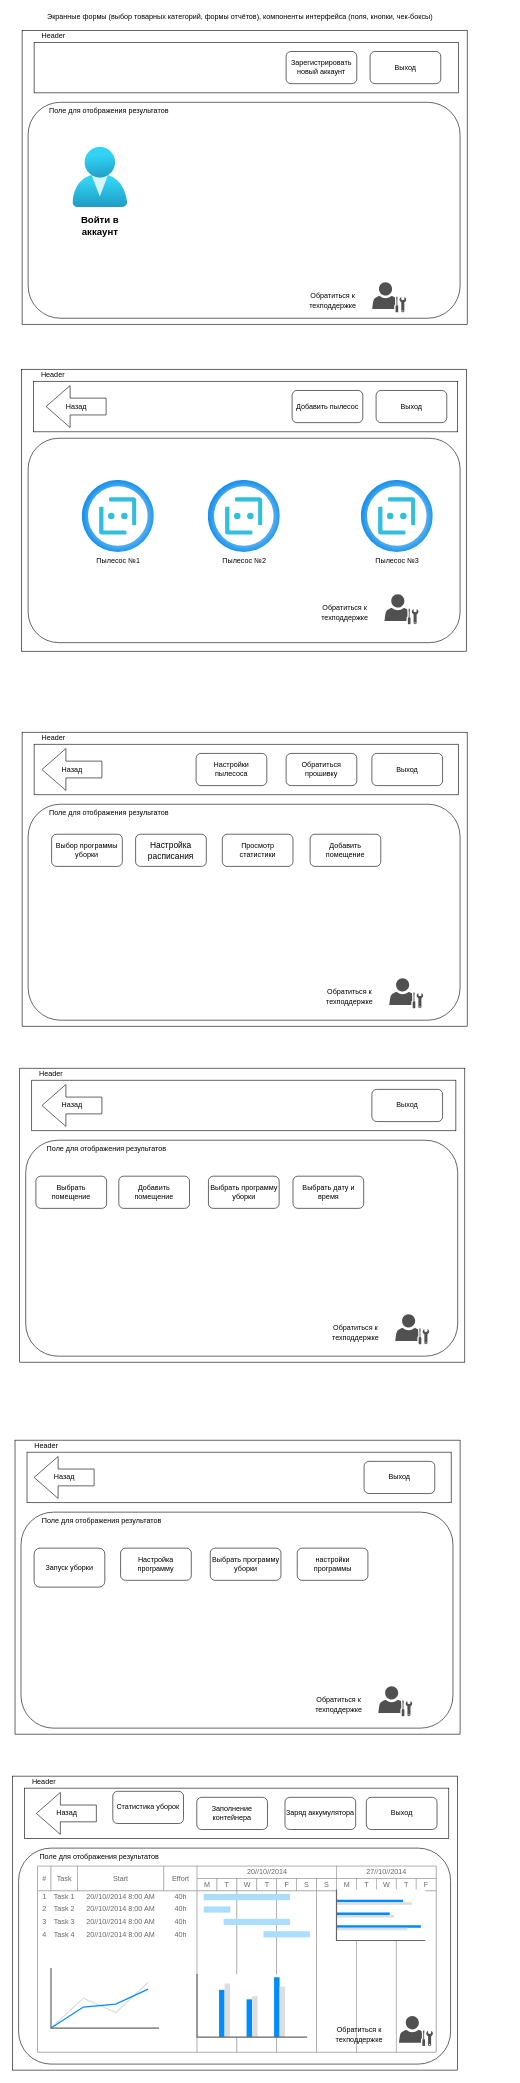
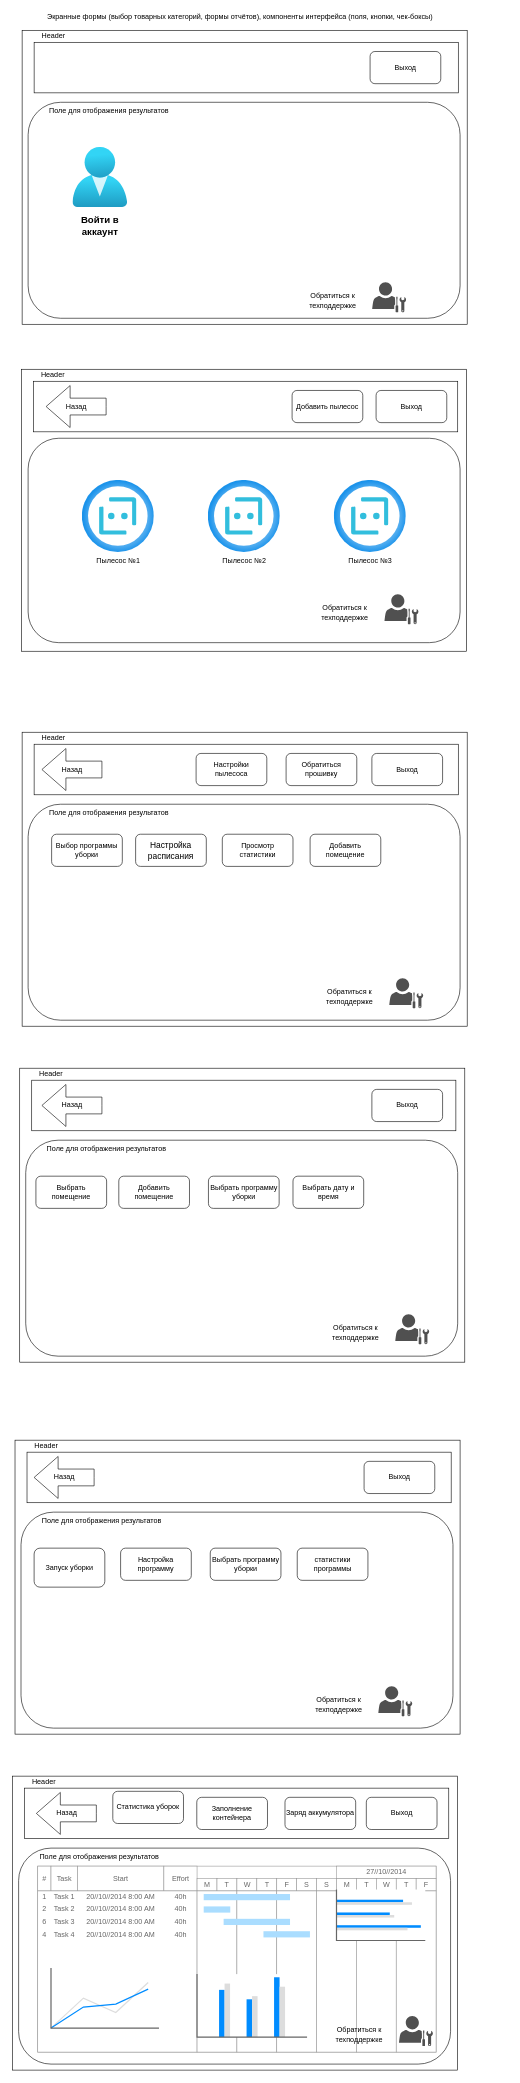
node "Зарегистрировать новый аккаунт": removed
node "Пылесос №3": moved (397, 516) -> (370, 516)
node "настройки программы": label "настройки программы" -> "статистики программы"
node "20//10//2014": removed
node "3": label "3" -> "6"
